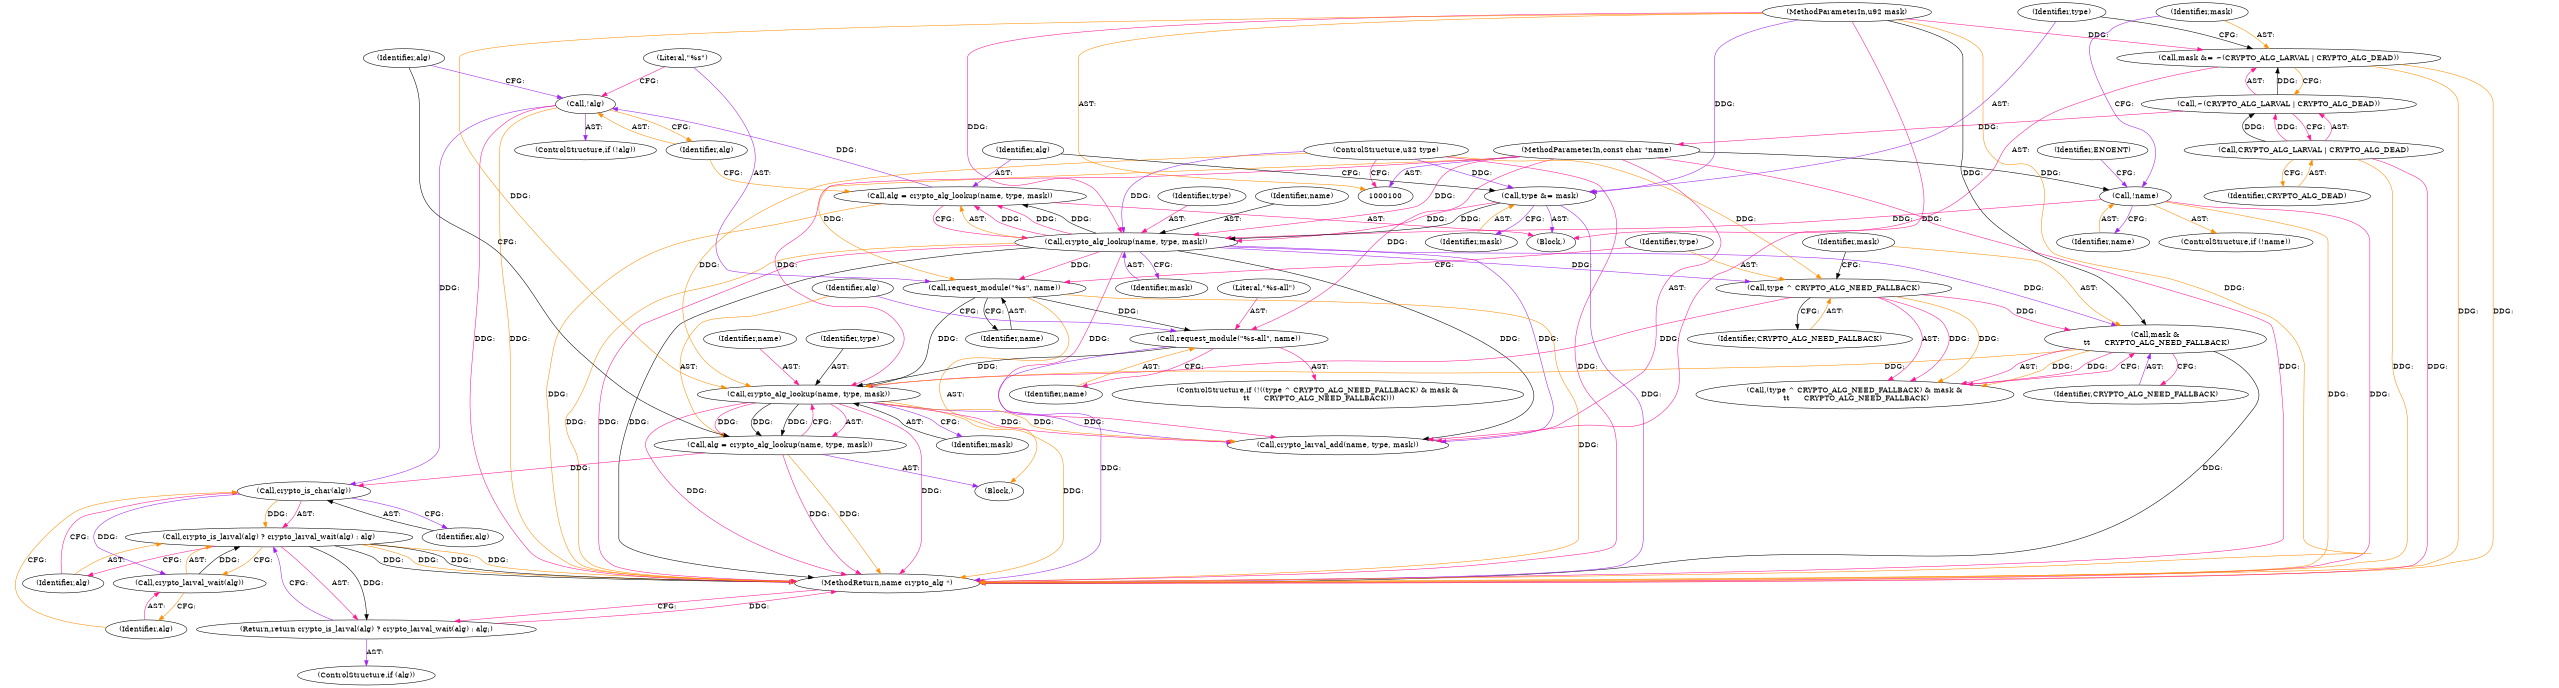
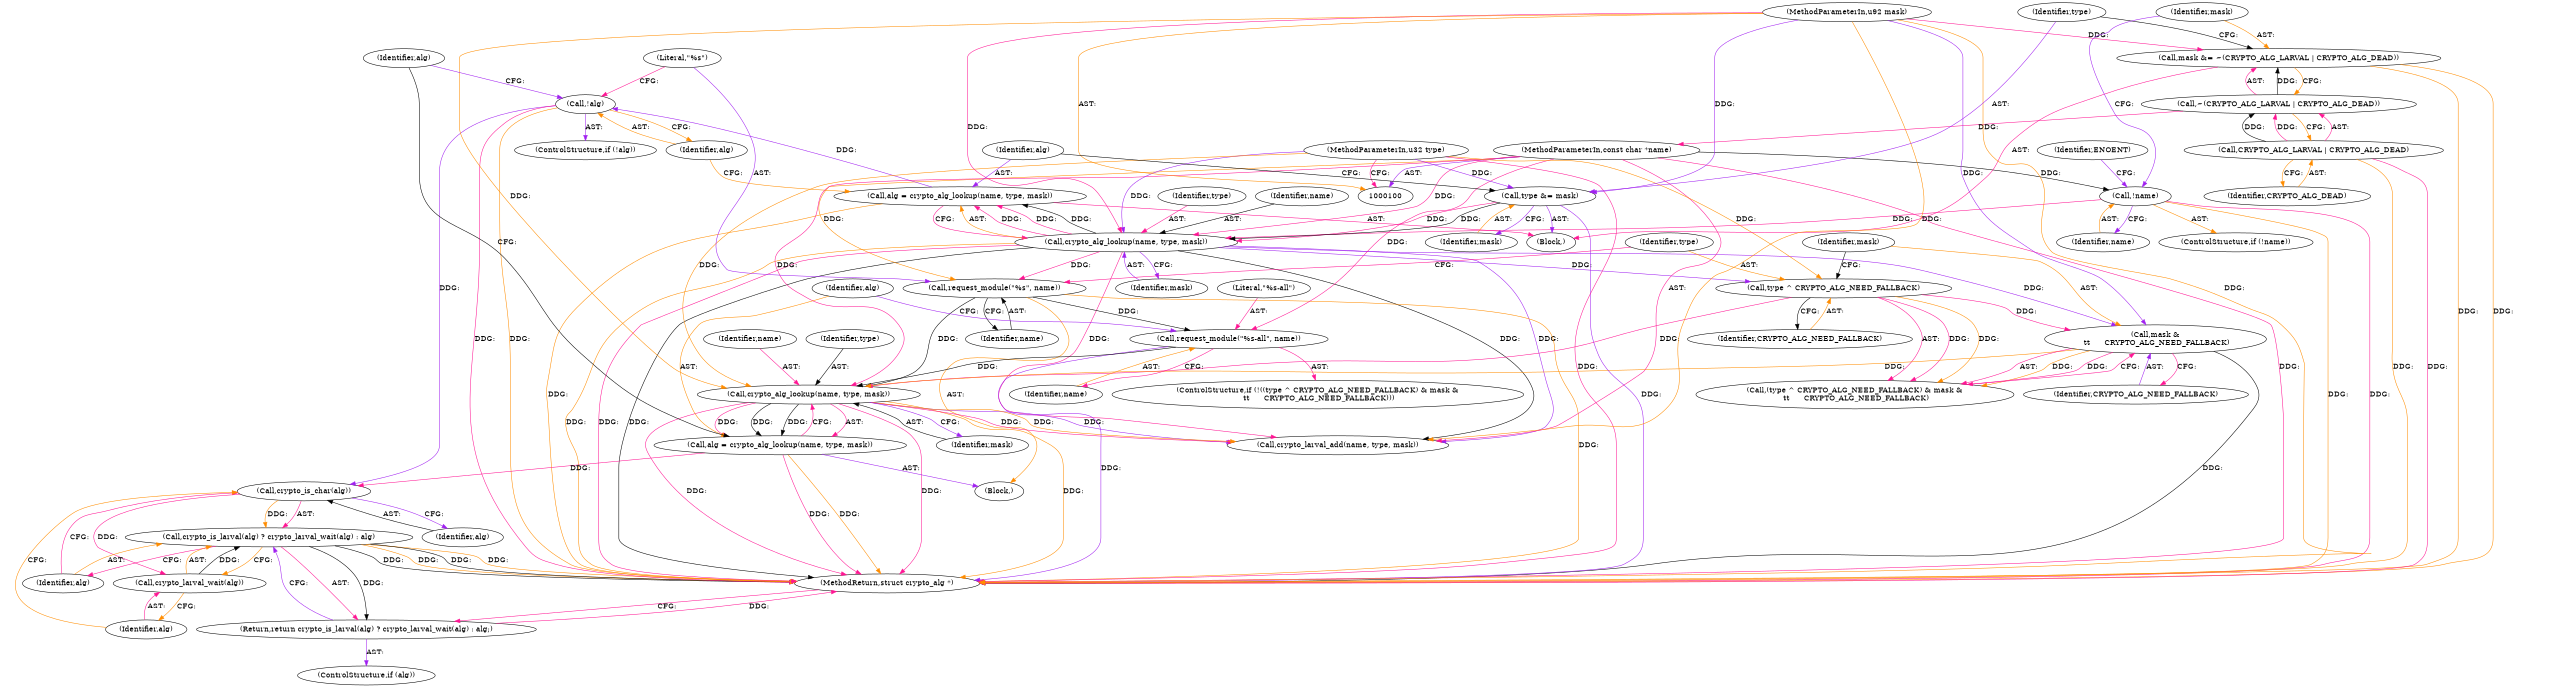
edge "(Call,~(CRYPTO_ALG_LARVAL | CRYPTO_ALG_DEAD))" -> "(Call,CRYPTO_ALG_LARVAL | CRYPTO_ALG_DEAD)": color deeppink -> darkorange
node "(ControlStructure,u32 type)": label "(ControlStructure,u32 type)" -> "(MethodParameterIn,u32 type)"
edge "(MethodParameterIn,u92 mask)" -> "(Call,mask & tt      CRYPTO_ALG_NEED_FALLBACK)": color black -> purple
edge "(MethodParameterIn,u92 mask)" -> "(Call,crypto_larval_add(name, type, mask))": color deeppink -> darkorange
edge "(Call,crypto_is_char(alg))" -> "(Call,crypto_larval_wait(alg))": color purple -> deeppink
node "(MethodReturn,name crypto_alg *)": label "(MethodReturn,name crypto_alg *)" -> "(MethodReturn,struct crypto_alg *)"
